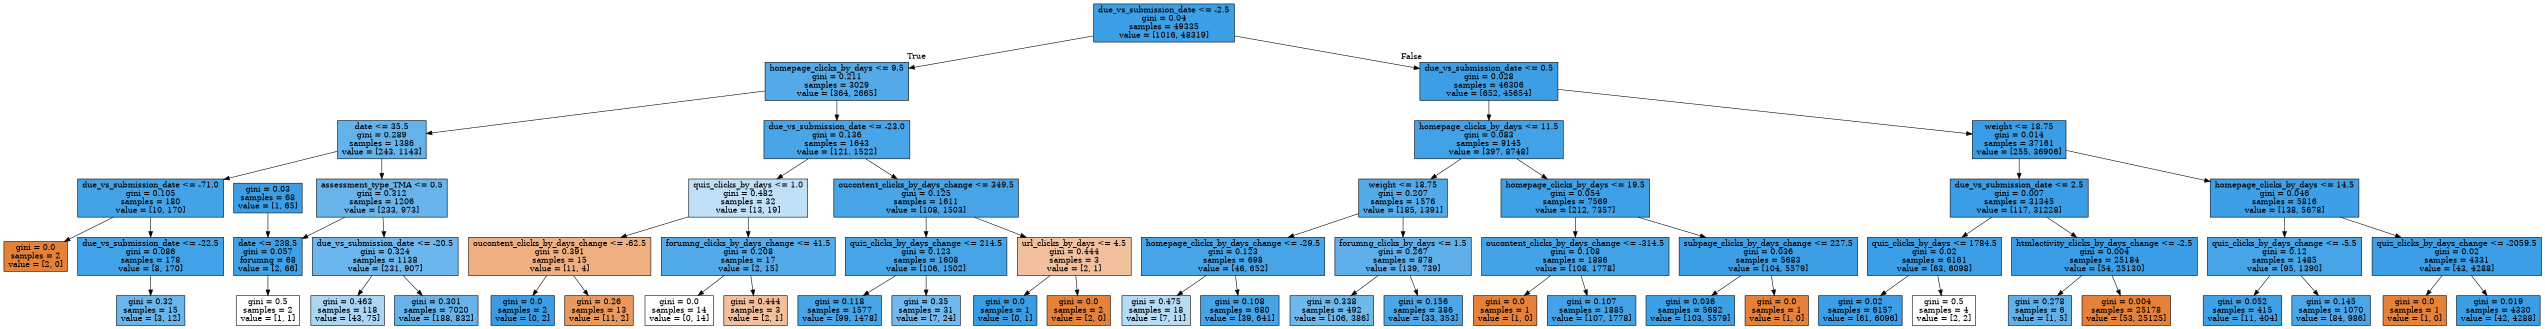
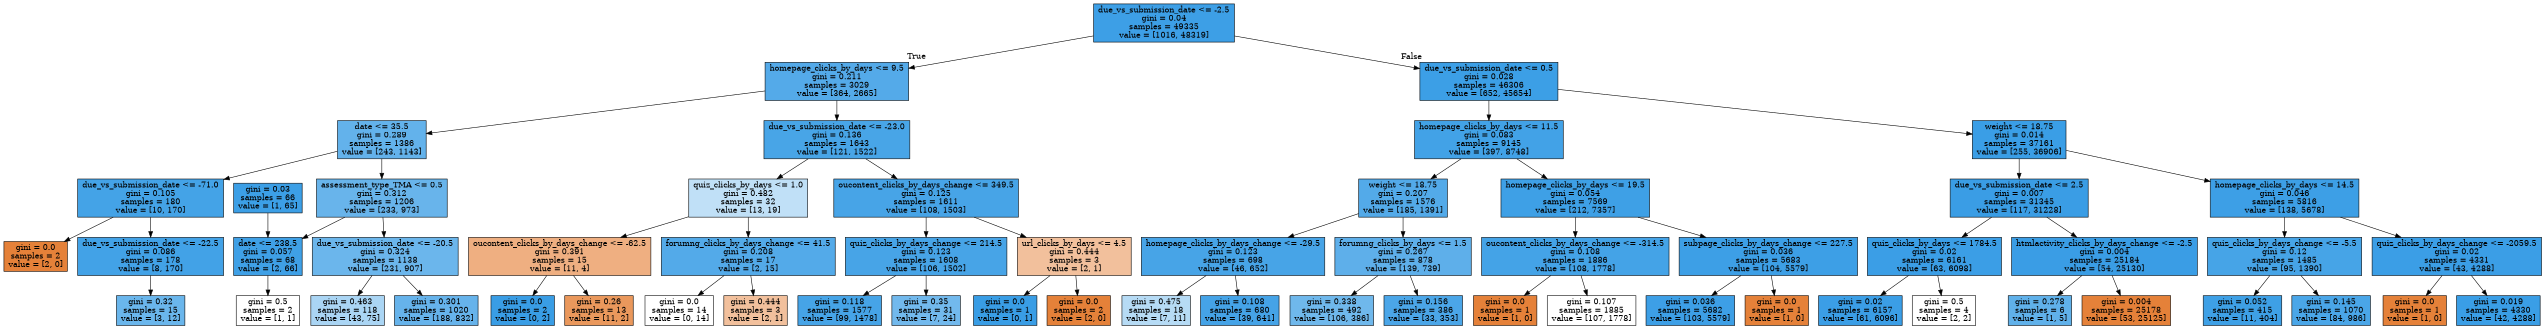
node "gini = 0.03 samples = 68 value = [1, 65]": label "gini = 0.03 samples = 68 value = [1, 65]" -> "gini = 0.03 samples = 66 value = [1, 65]"
node "date <= 238.5 gini = 0.057 forumng = 68 value = [2, 66]": label "date <= 238.5 gini = 0.057 forumng = 68 value = [2, 66]" -> "date <= 238.5 gini = 0.057 samples = 68 value = [2, 66]"
node "gini = 0.301 samples = 7020 value = [188, 832]": label "gini = 0.301 samples = 7020 value = [188, 832]" -> "gini = 0.301 samples = 1020 value = [188, 832]"
node "gini = 0.107 samples = 1885 value = [107, 1778]": fillcolor #399de5f0 -> #e5813900
